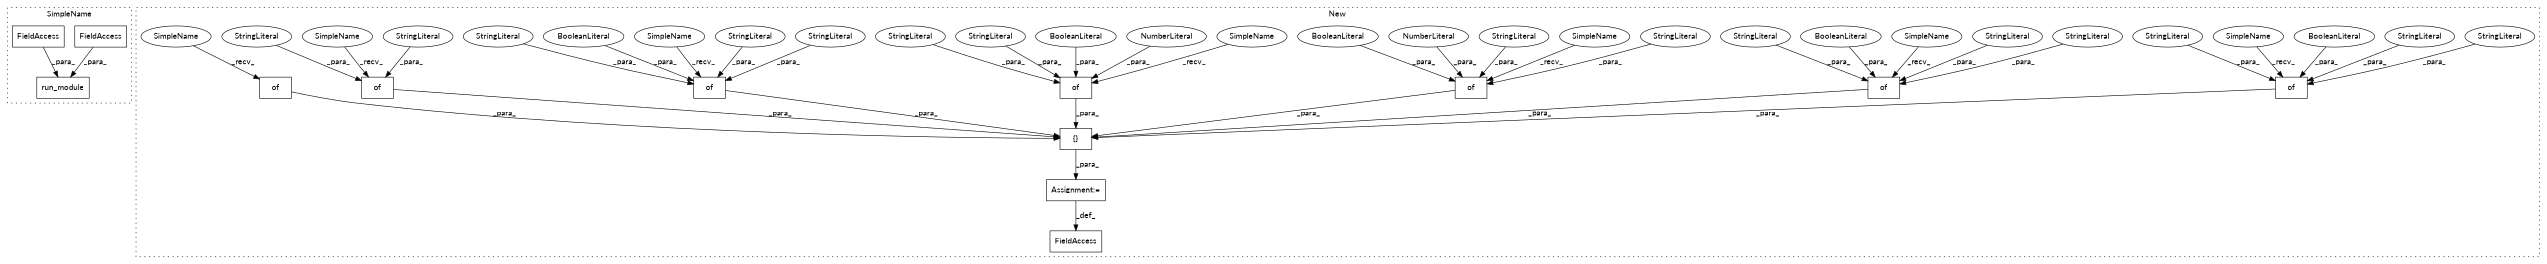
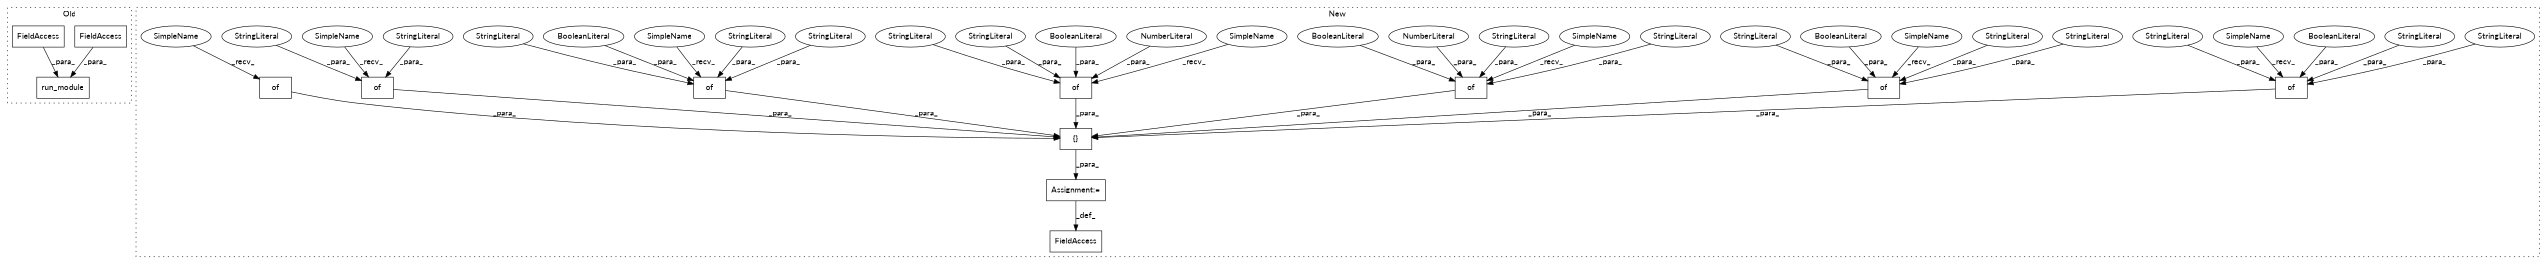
cluster "SimpleName": label "SimpleName" -> "Old"
